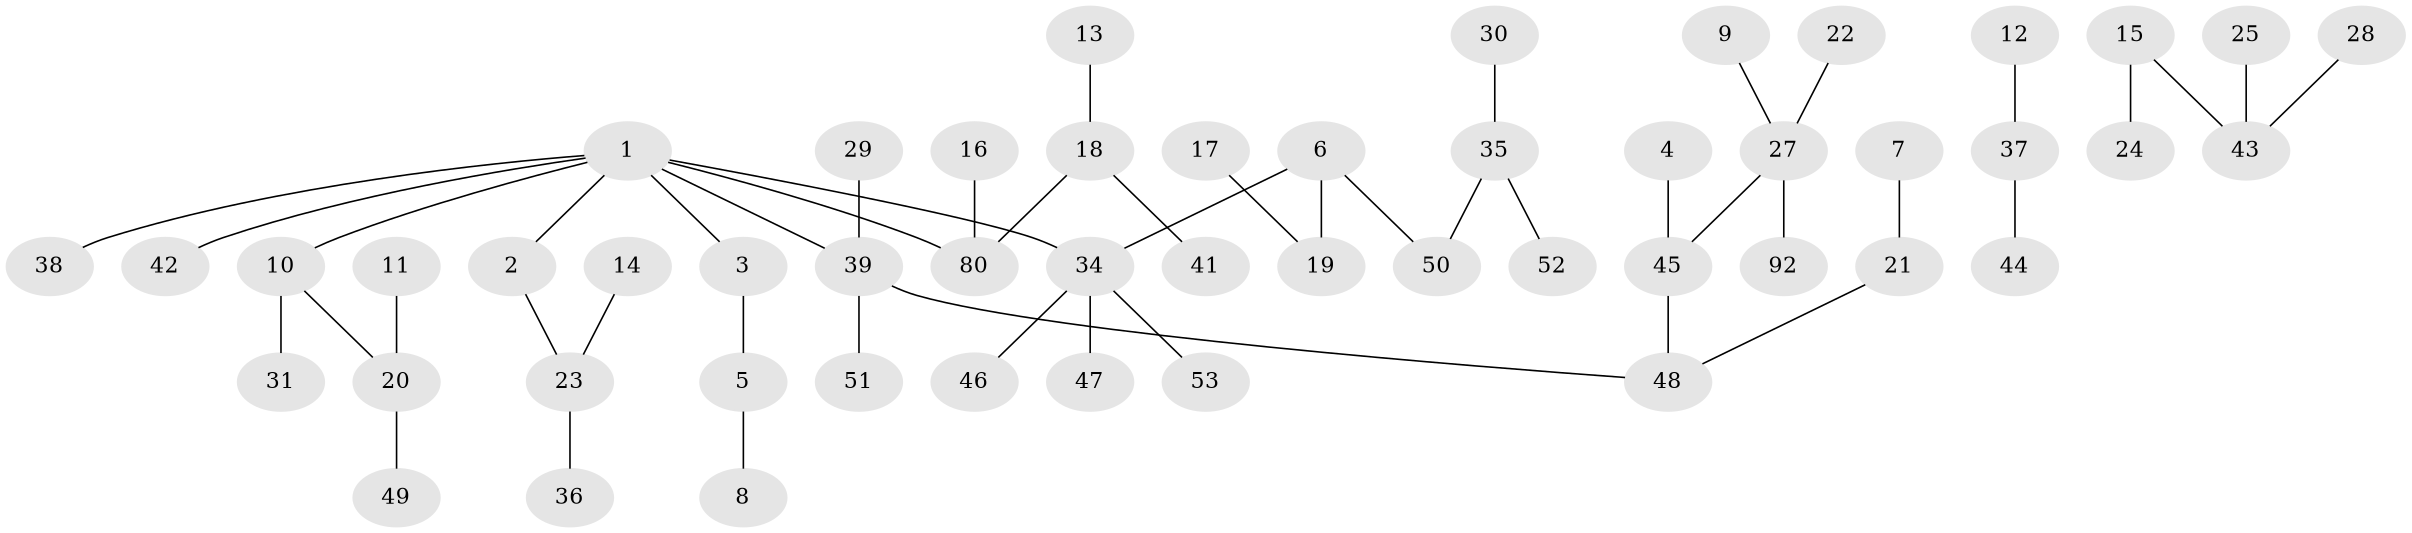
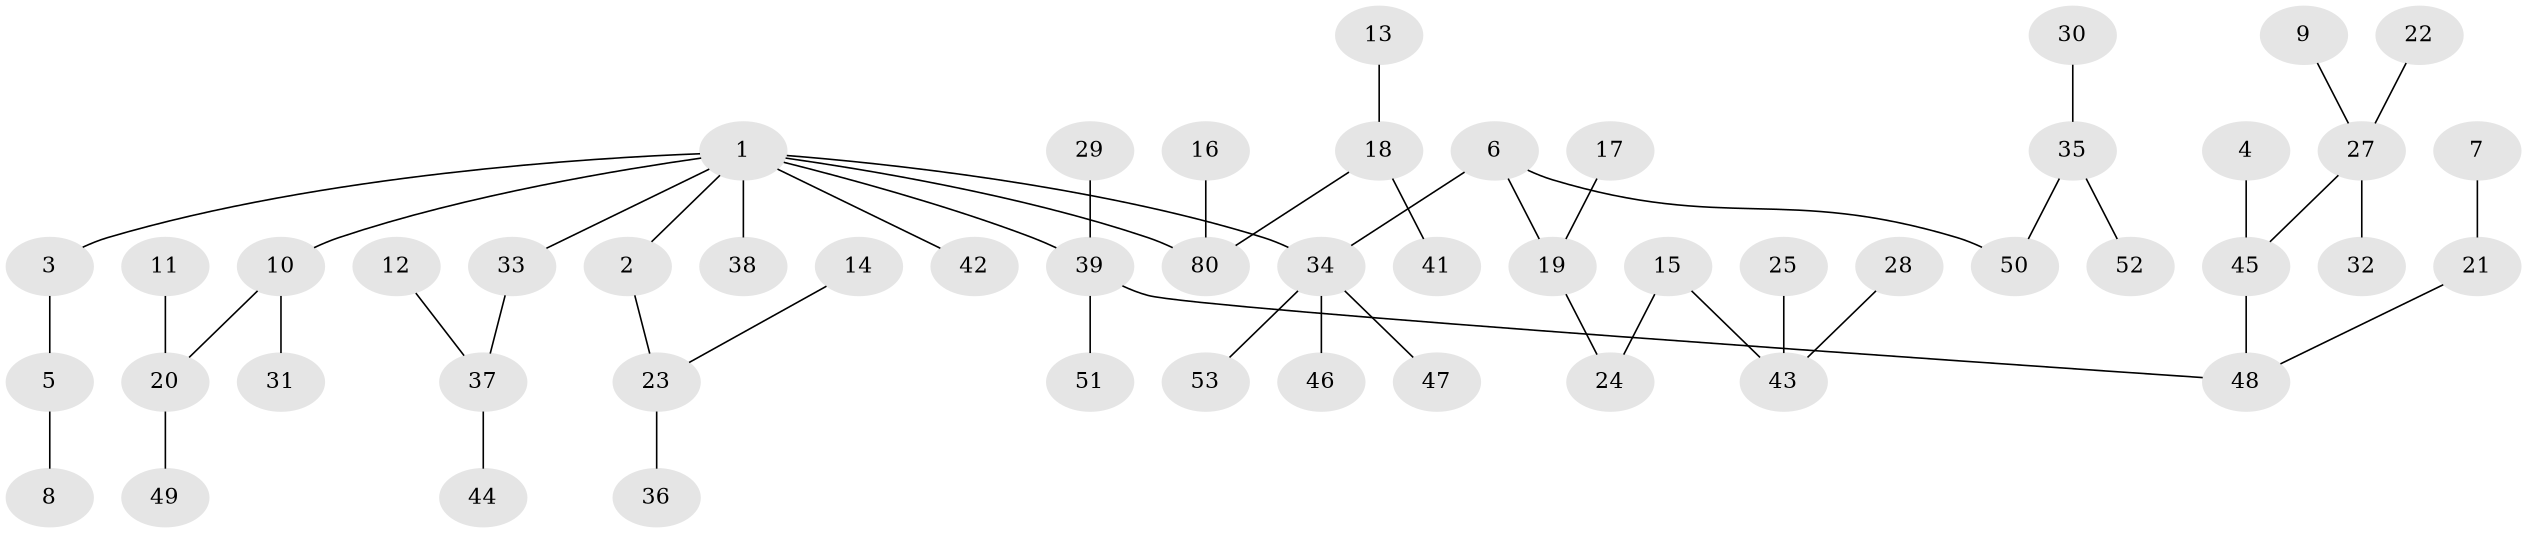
node "33": added
node "92": label "92" -> "32"
edge "19" -- "24": added
